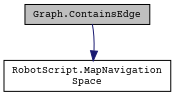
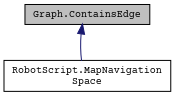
edge "Graph.ContainsEdge" -> "RobotScript.MapNavigation Space": reversed
